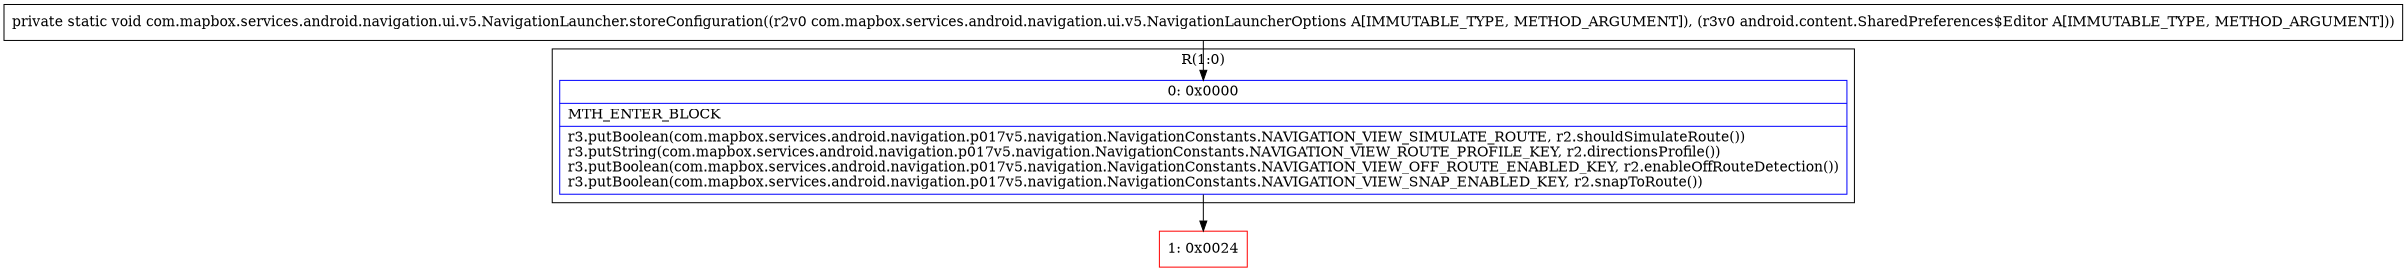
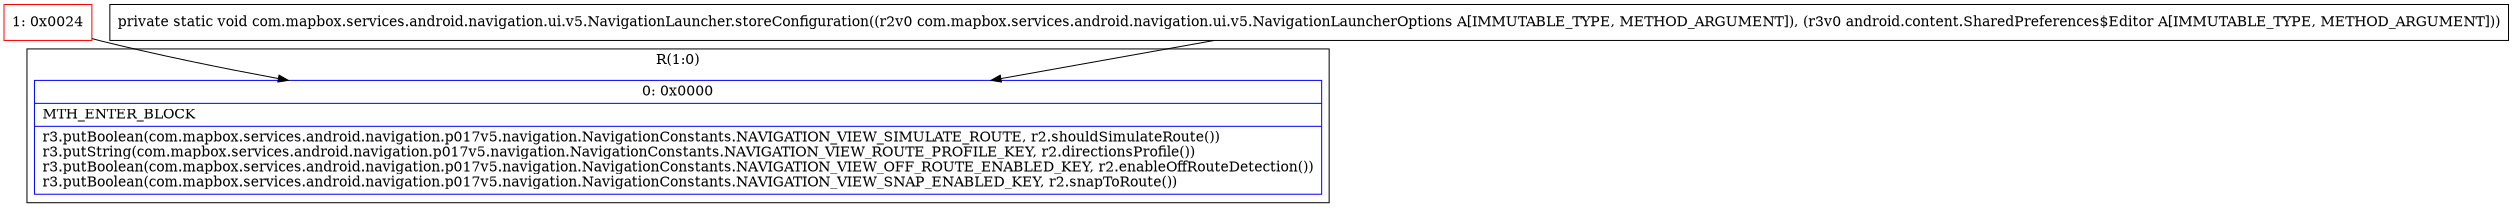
edge "0: 0x0000" -> "1: 0x0024": reversed
